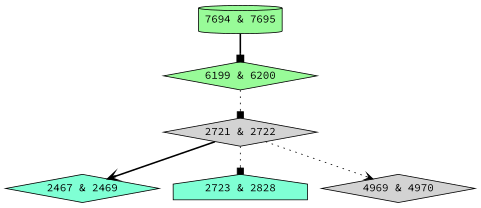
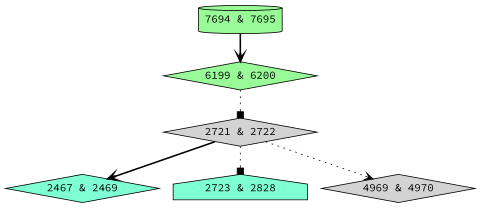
edge "7694 & 7695" -> "6199 & 6200": arrowhead box -> vee
